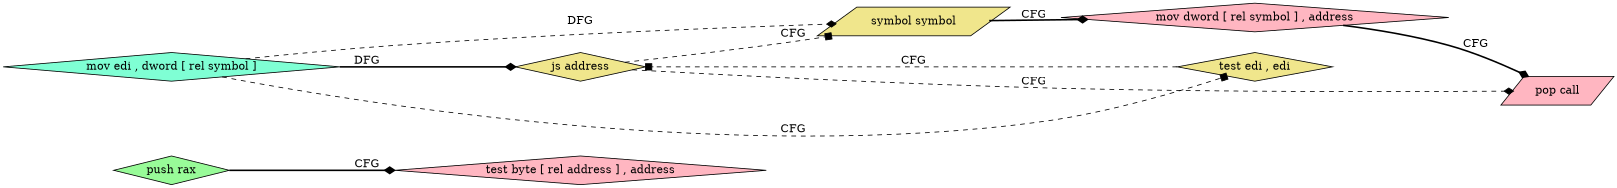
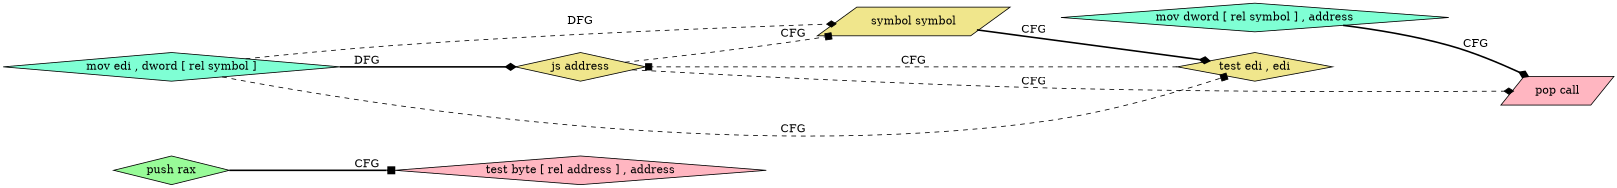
node "mov dword [ rel symbol ] , address": fillcolor lightpink -> aquamarine
edge "symbol symbol" -> "mov dword [ rel symbol ] , address": now "symbol symbol" -> "test edi , edi"
edge "push rax" -> "test byte [ rel address ] , address": arrowhead diamond -> box
